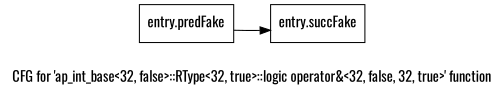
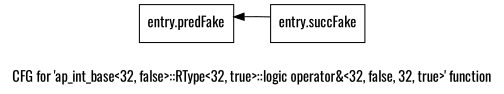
edge "entry.predFake" -> "entry.succFake": reversed
